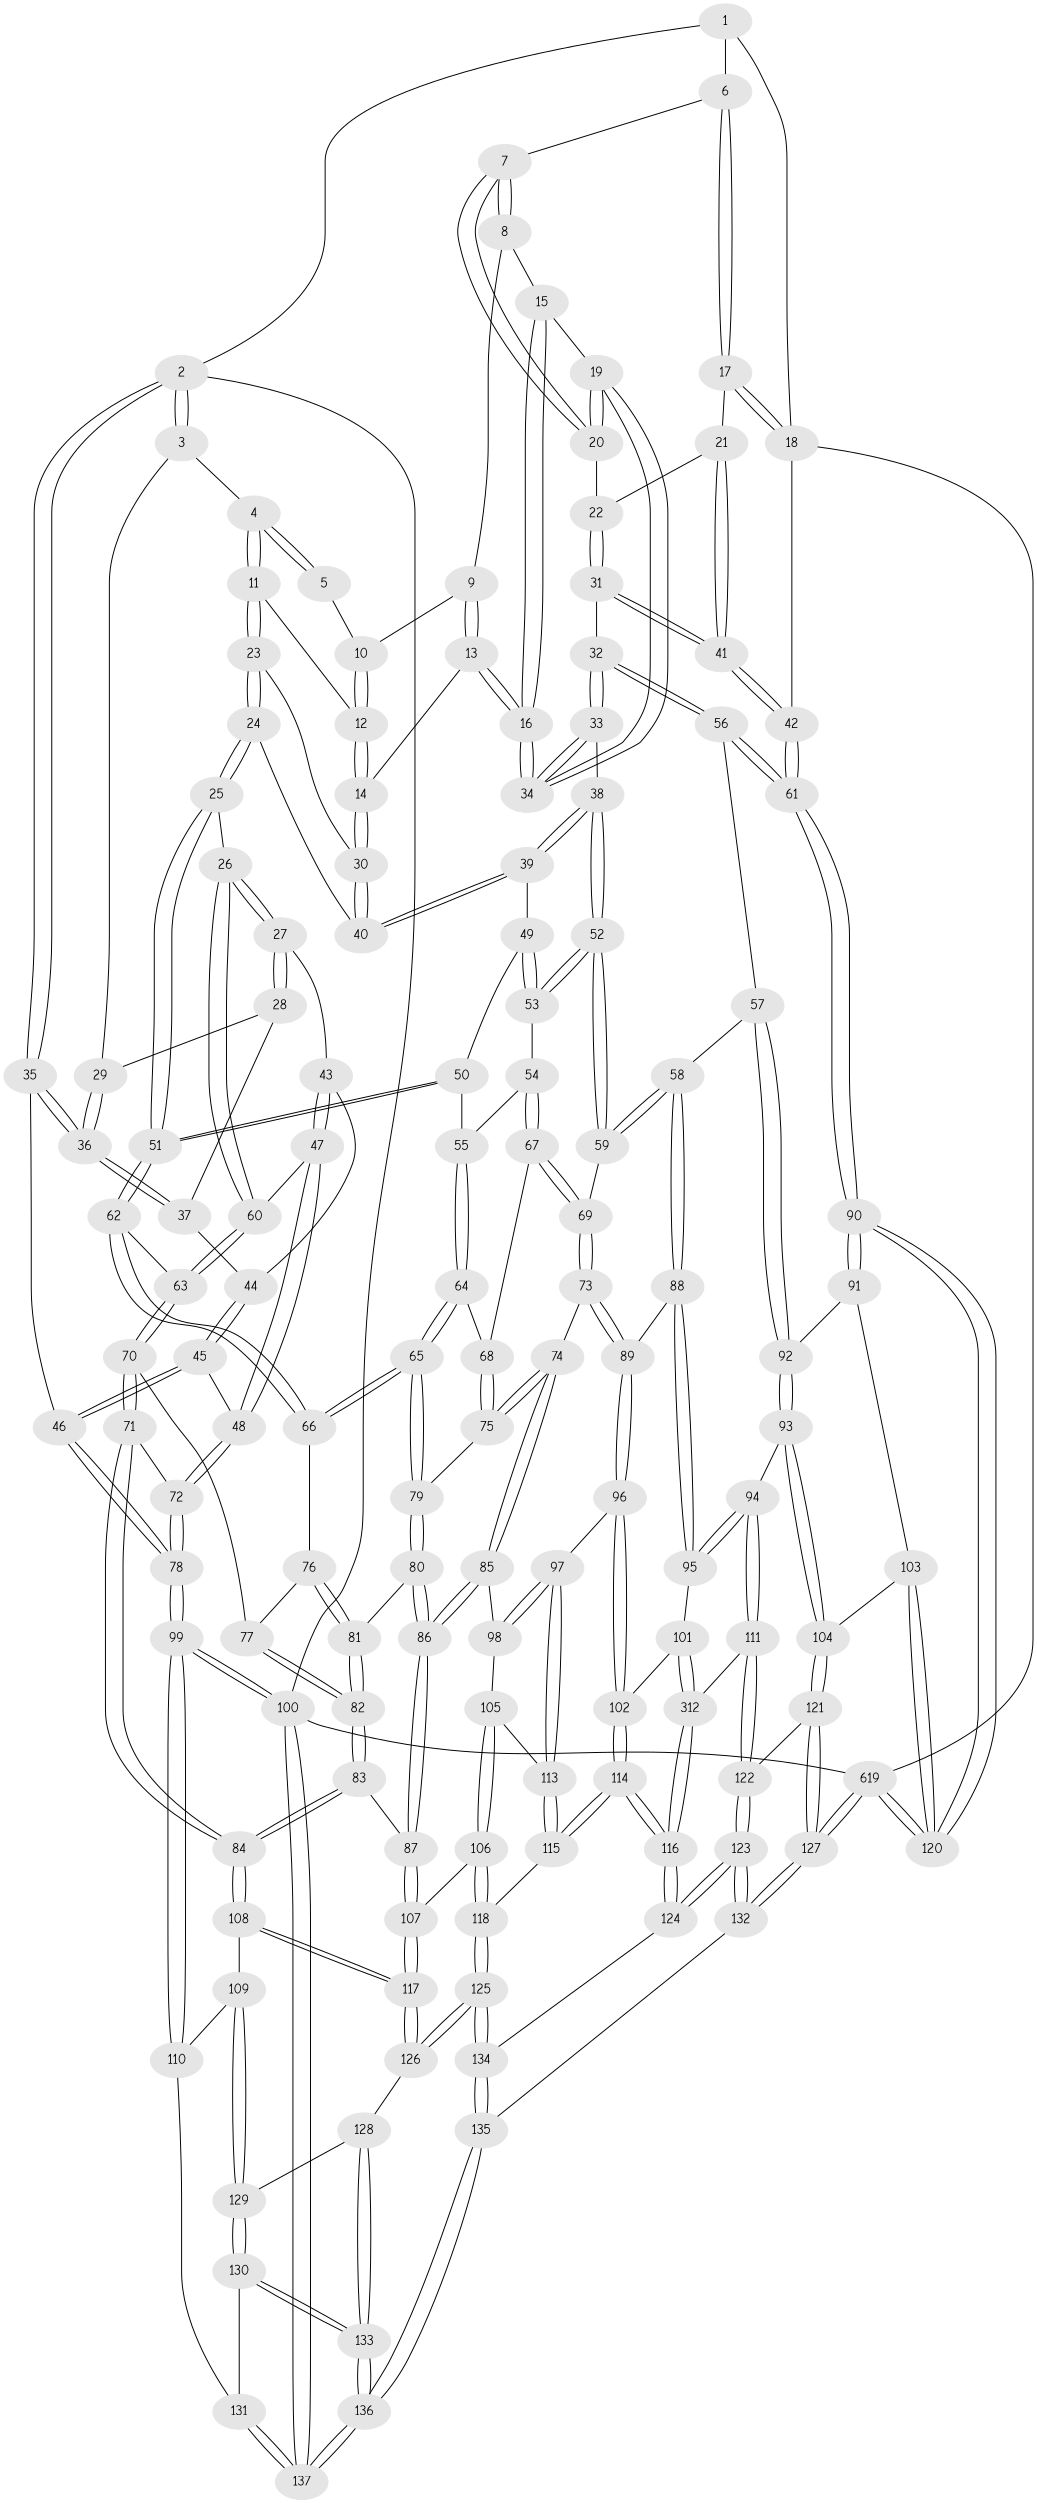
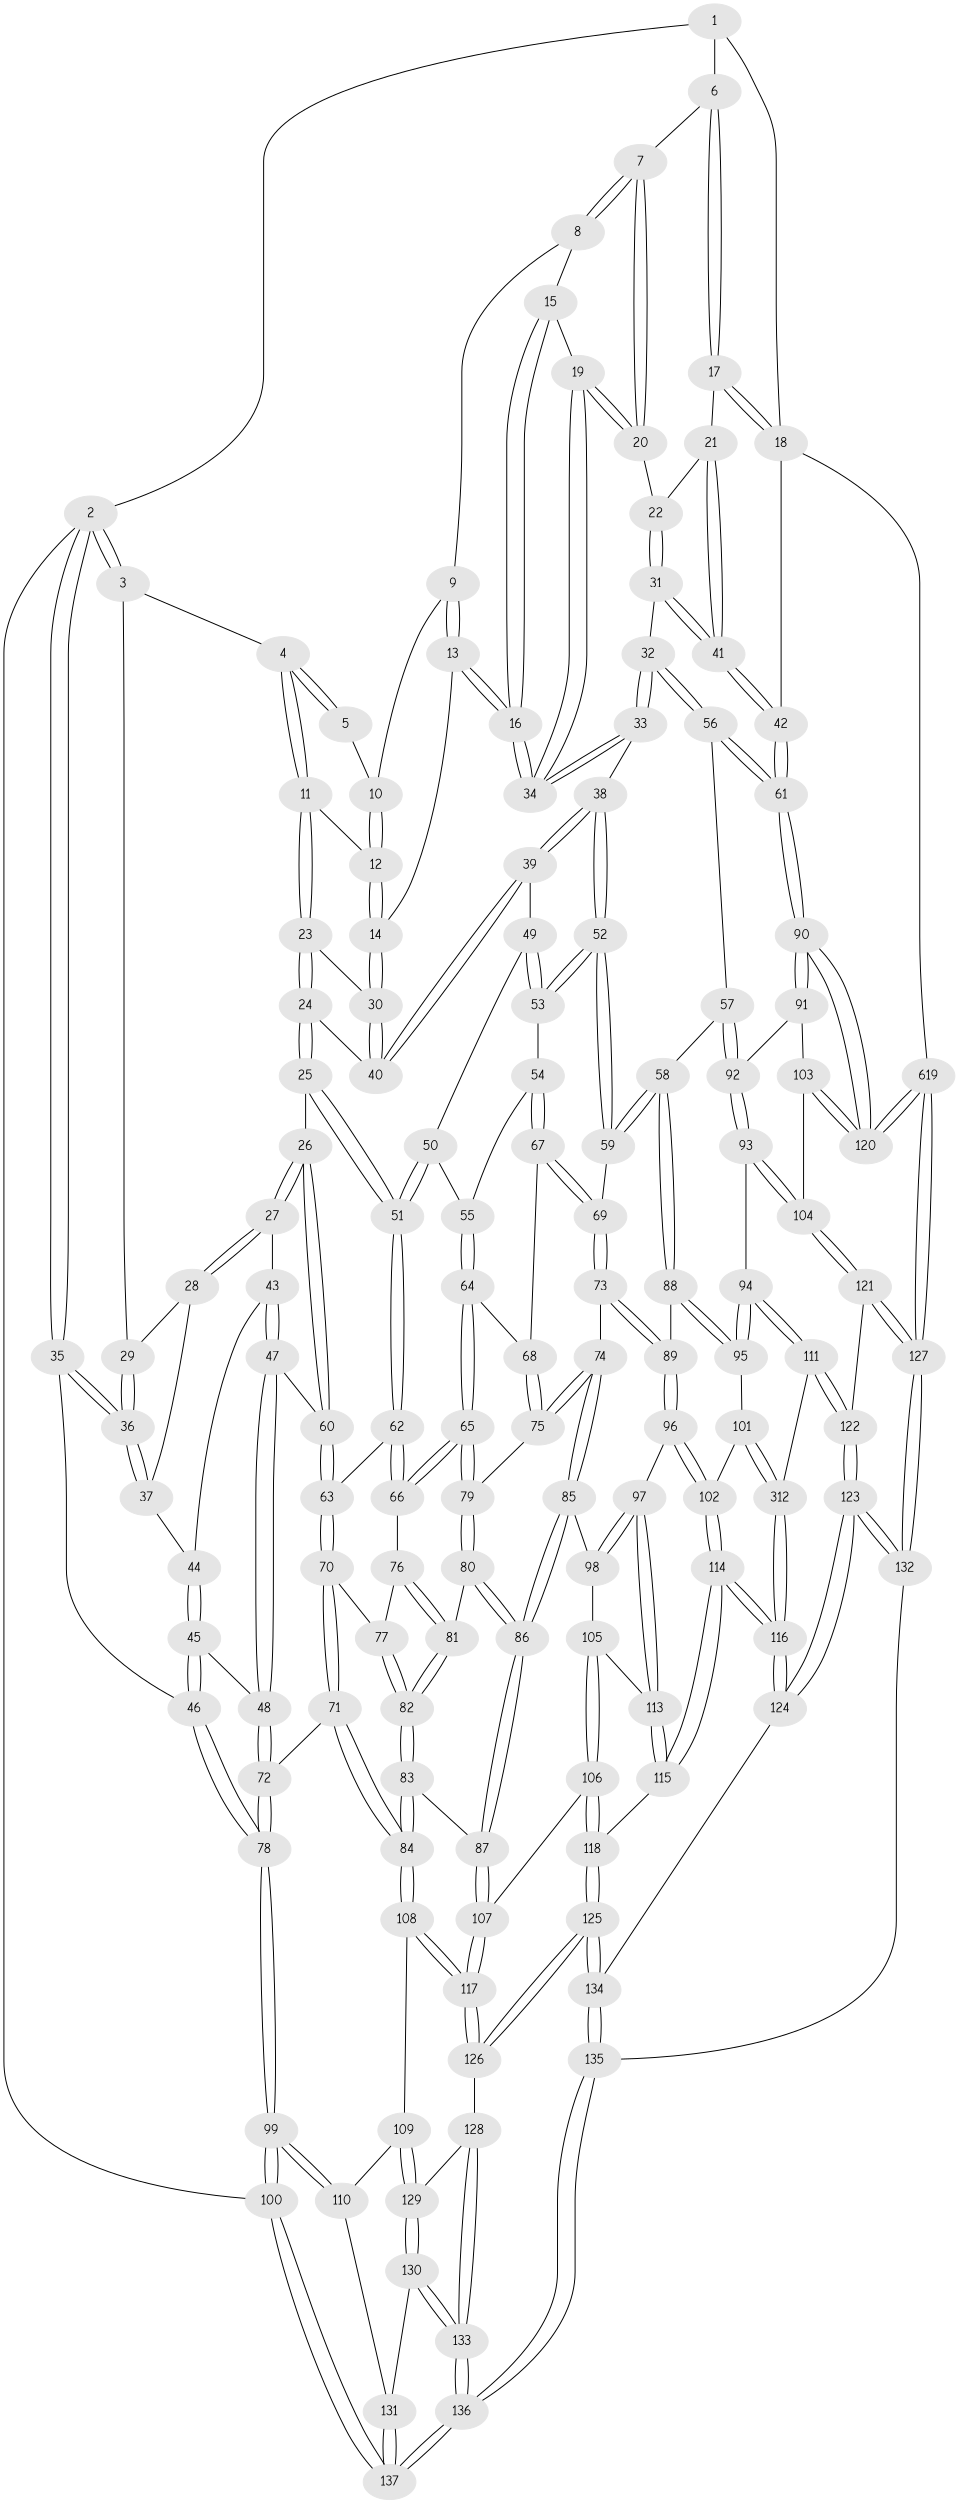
edge "100" -- "619": removed
